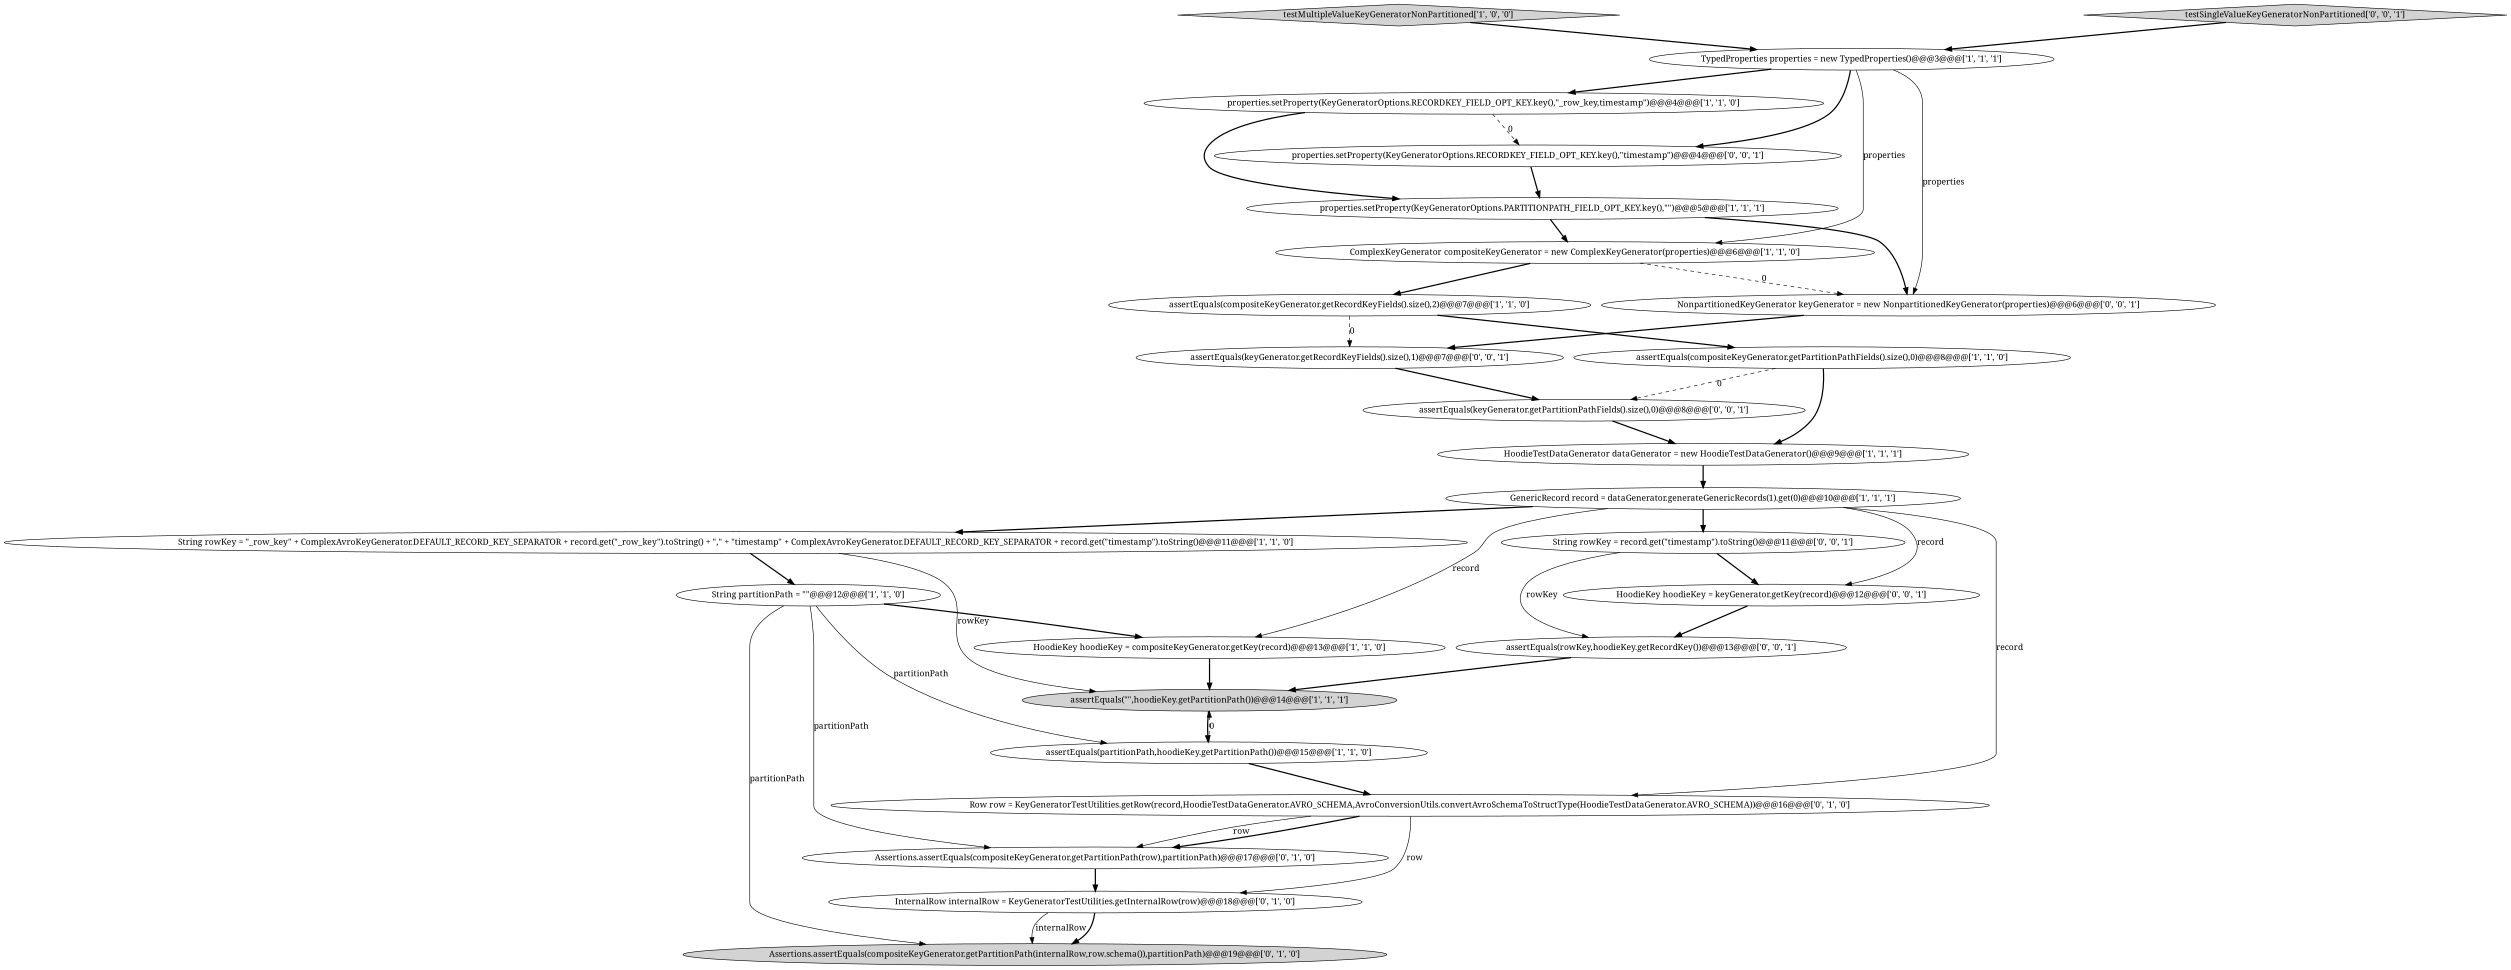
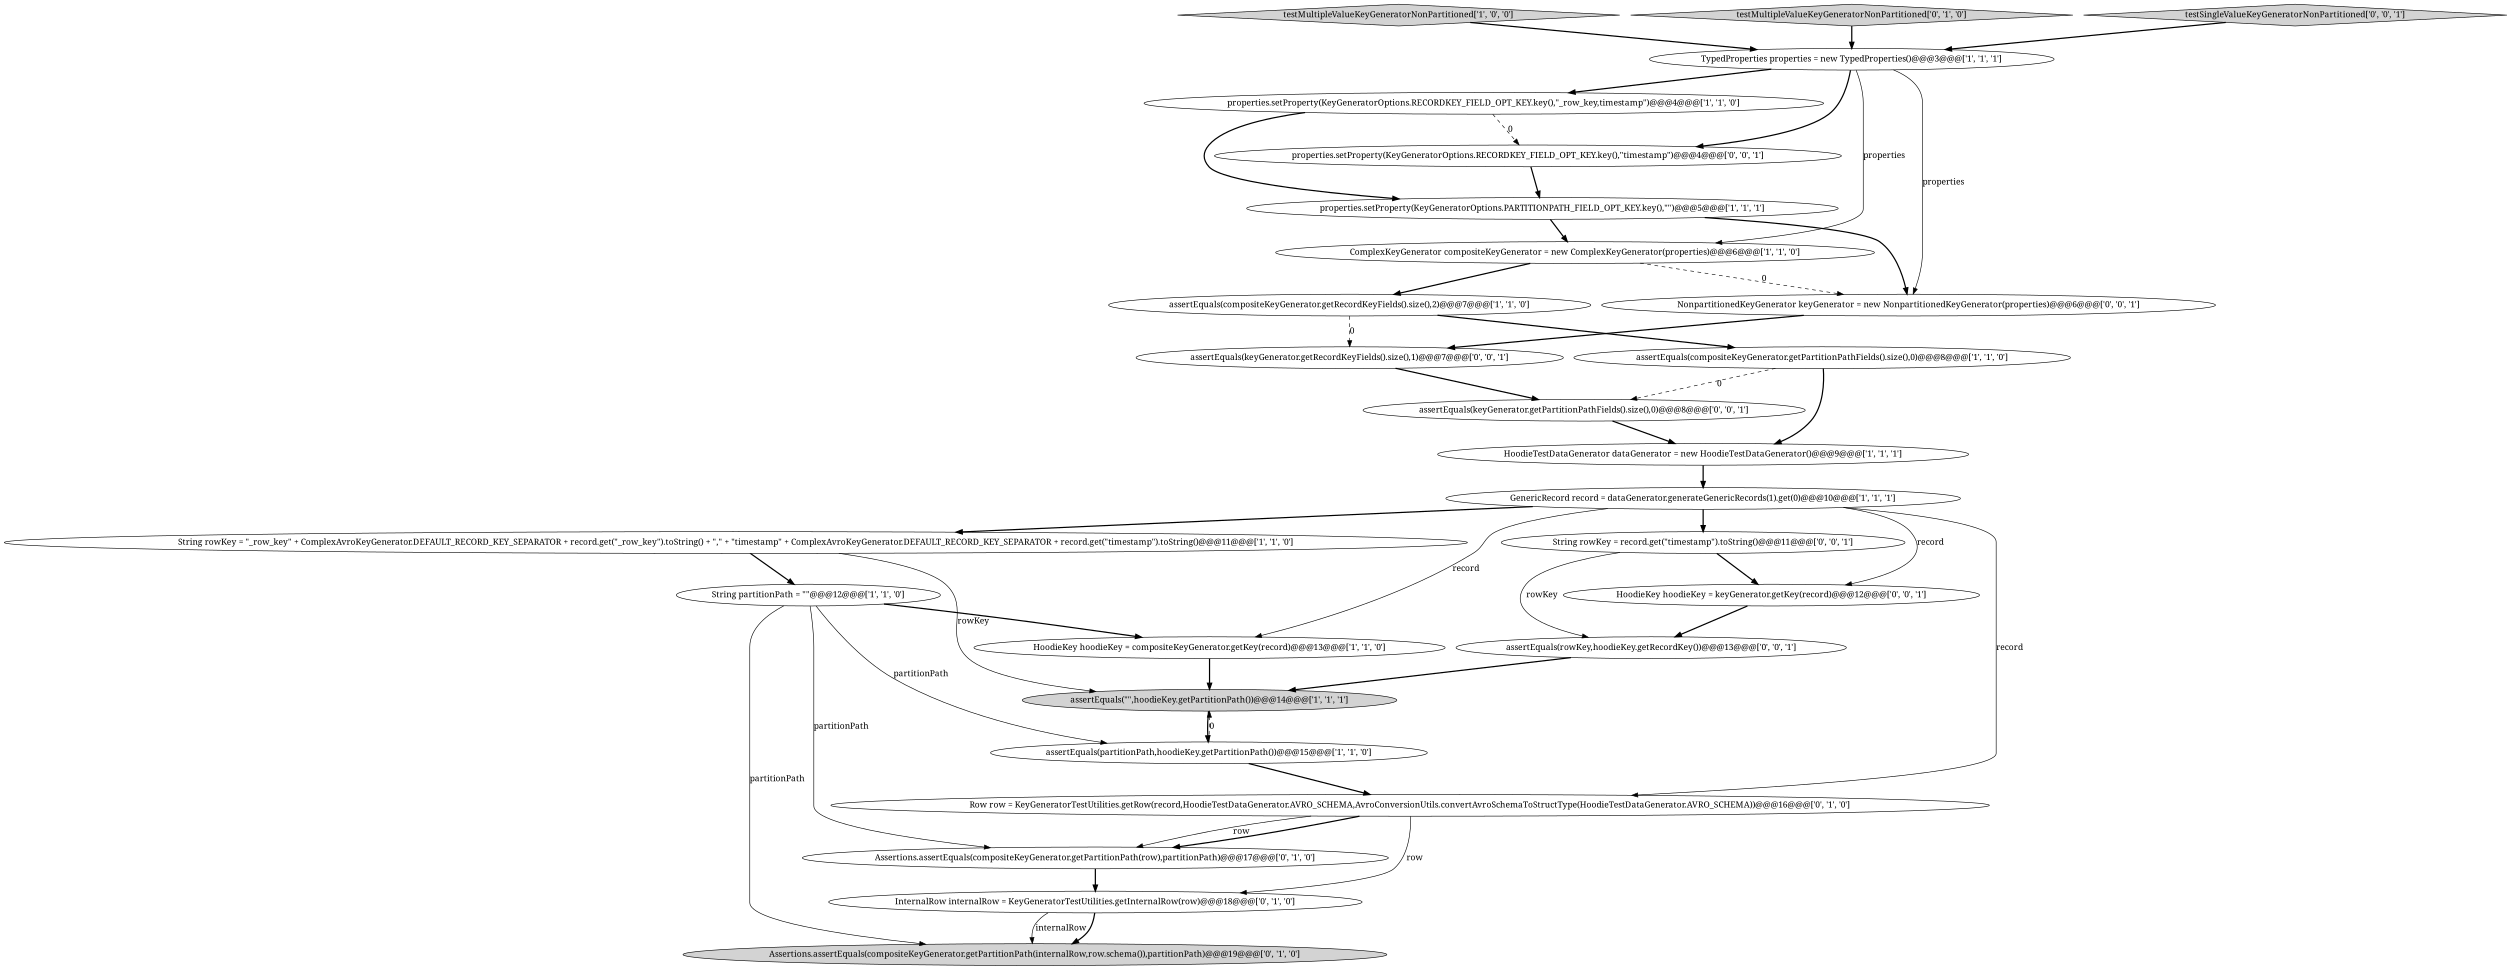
node "testMultipleValueKeyGeneratorNonPartitioned['0', '1', '0']": added
